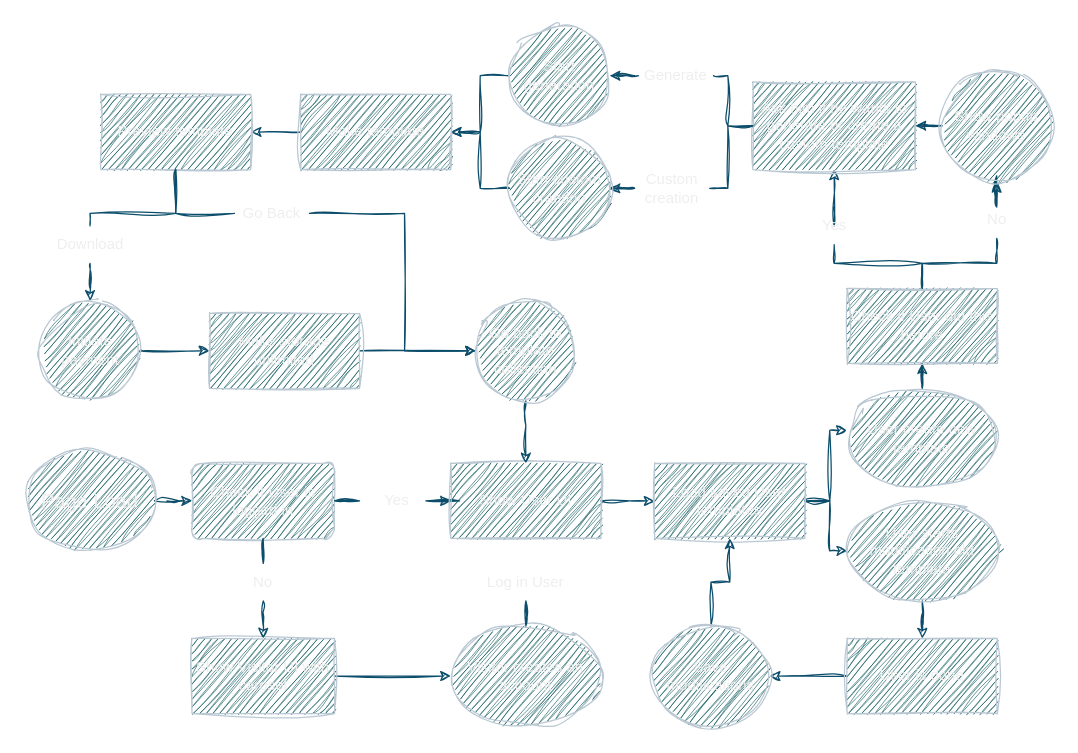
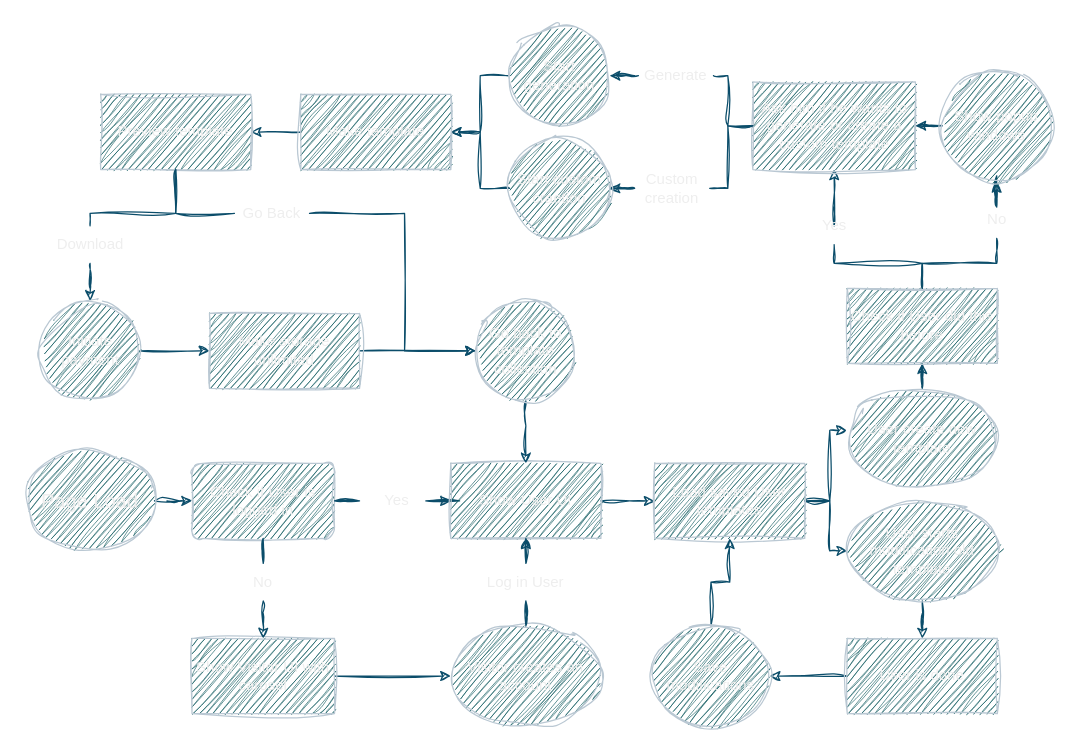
edge "Log in User" -> "Show User UI": added
